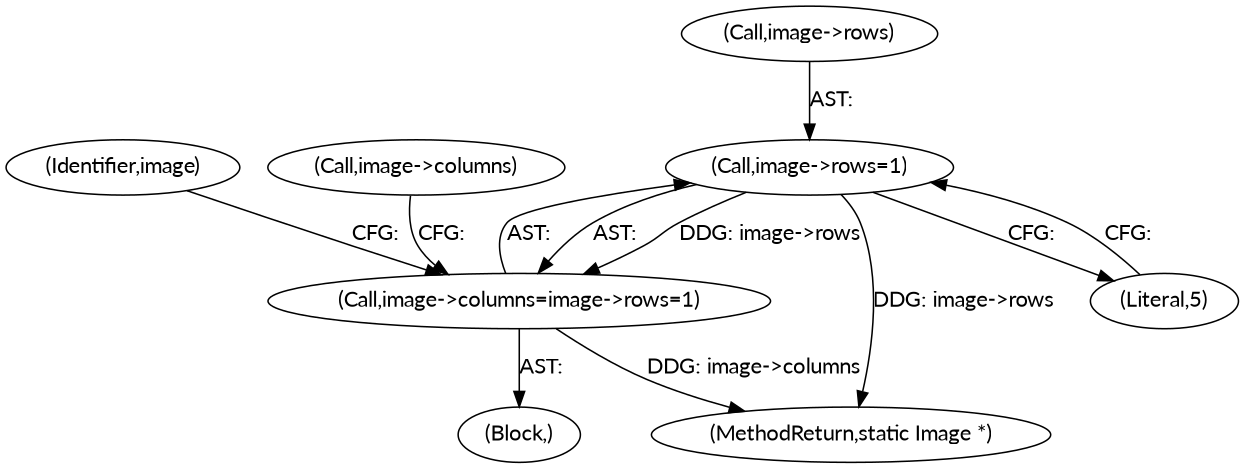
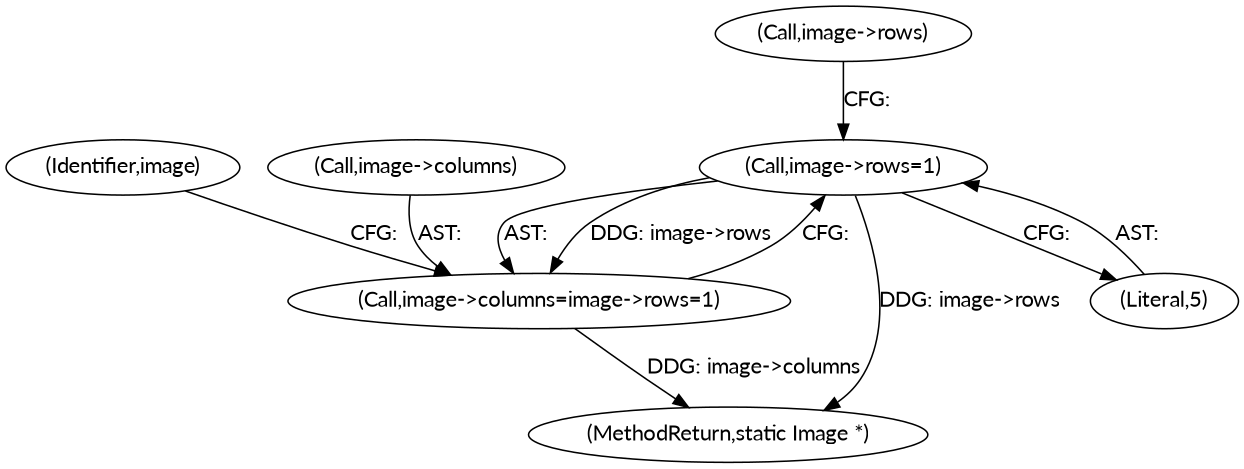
edge "(Call,image->rows)" -> "(Call,image->rows=1)": label "AST: " -> "CFG: "
edge "(Call,image->columns)" -> "(Call,image->columns=image->rows=1)": label "CFG: " -> "AST: "
edge "(Call,image->columns=image->rows=1)" -> "(Call,image->rows=1)": label "AST: " -> "CFG: "
edge "(Literal,5)" -> "(Call,image->rows=1)": label "CFG: " -> "AST: "
node "(Block,)": removed
